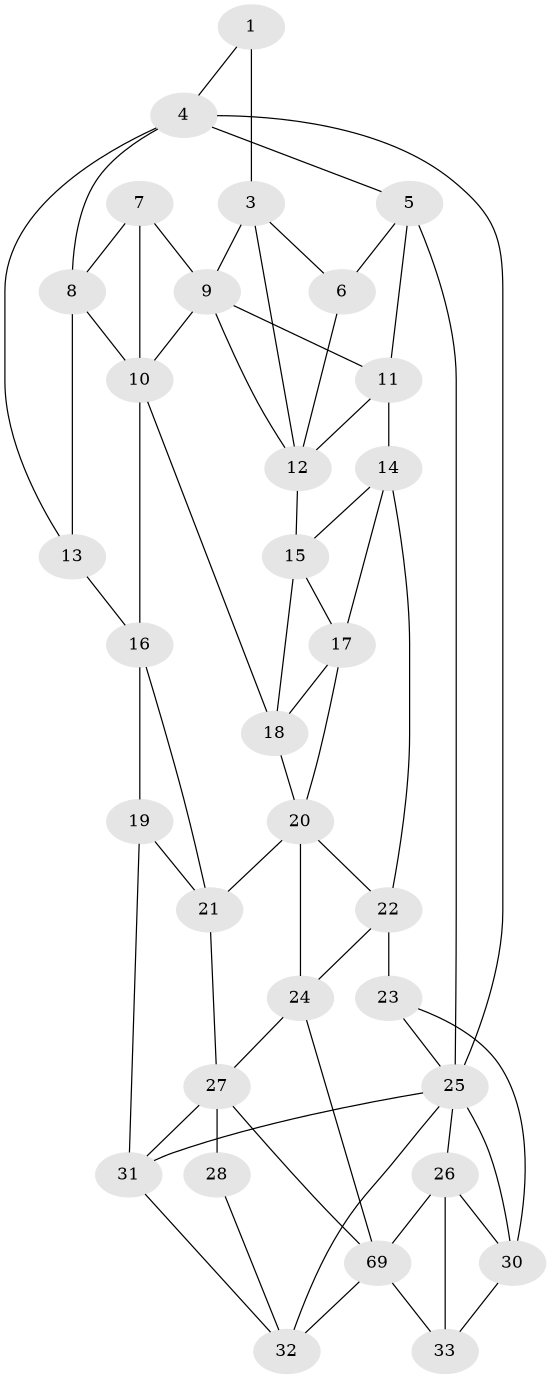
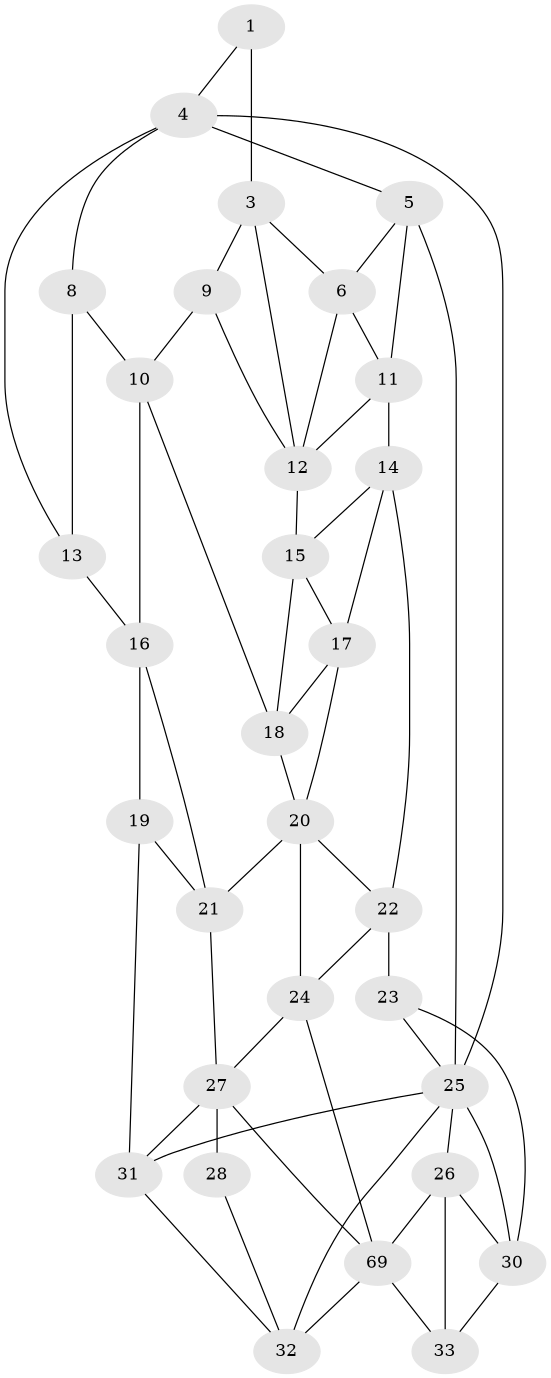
node "7": removed
edge "9" -- "11": now "6" -- "11"
